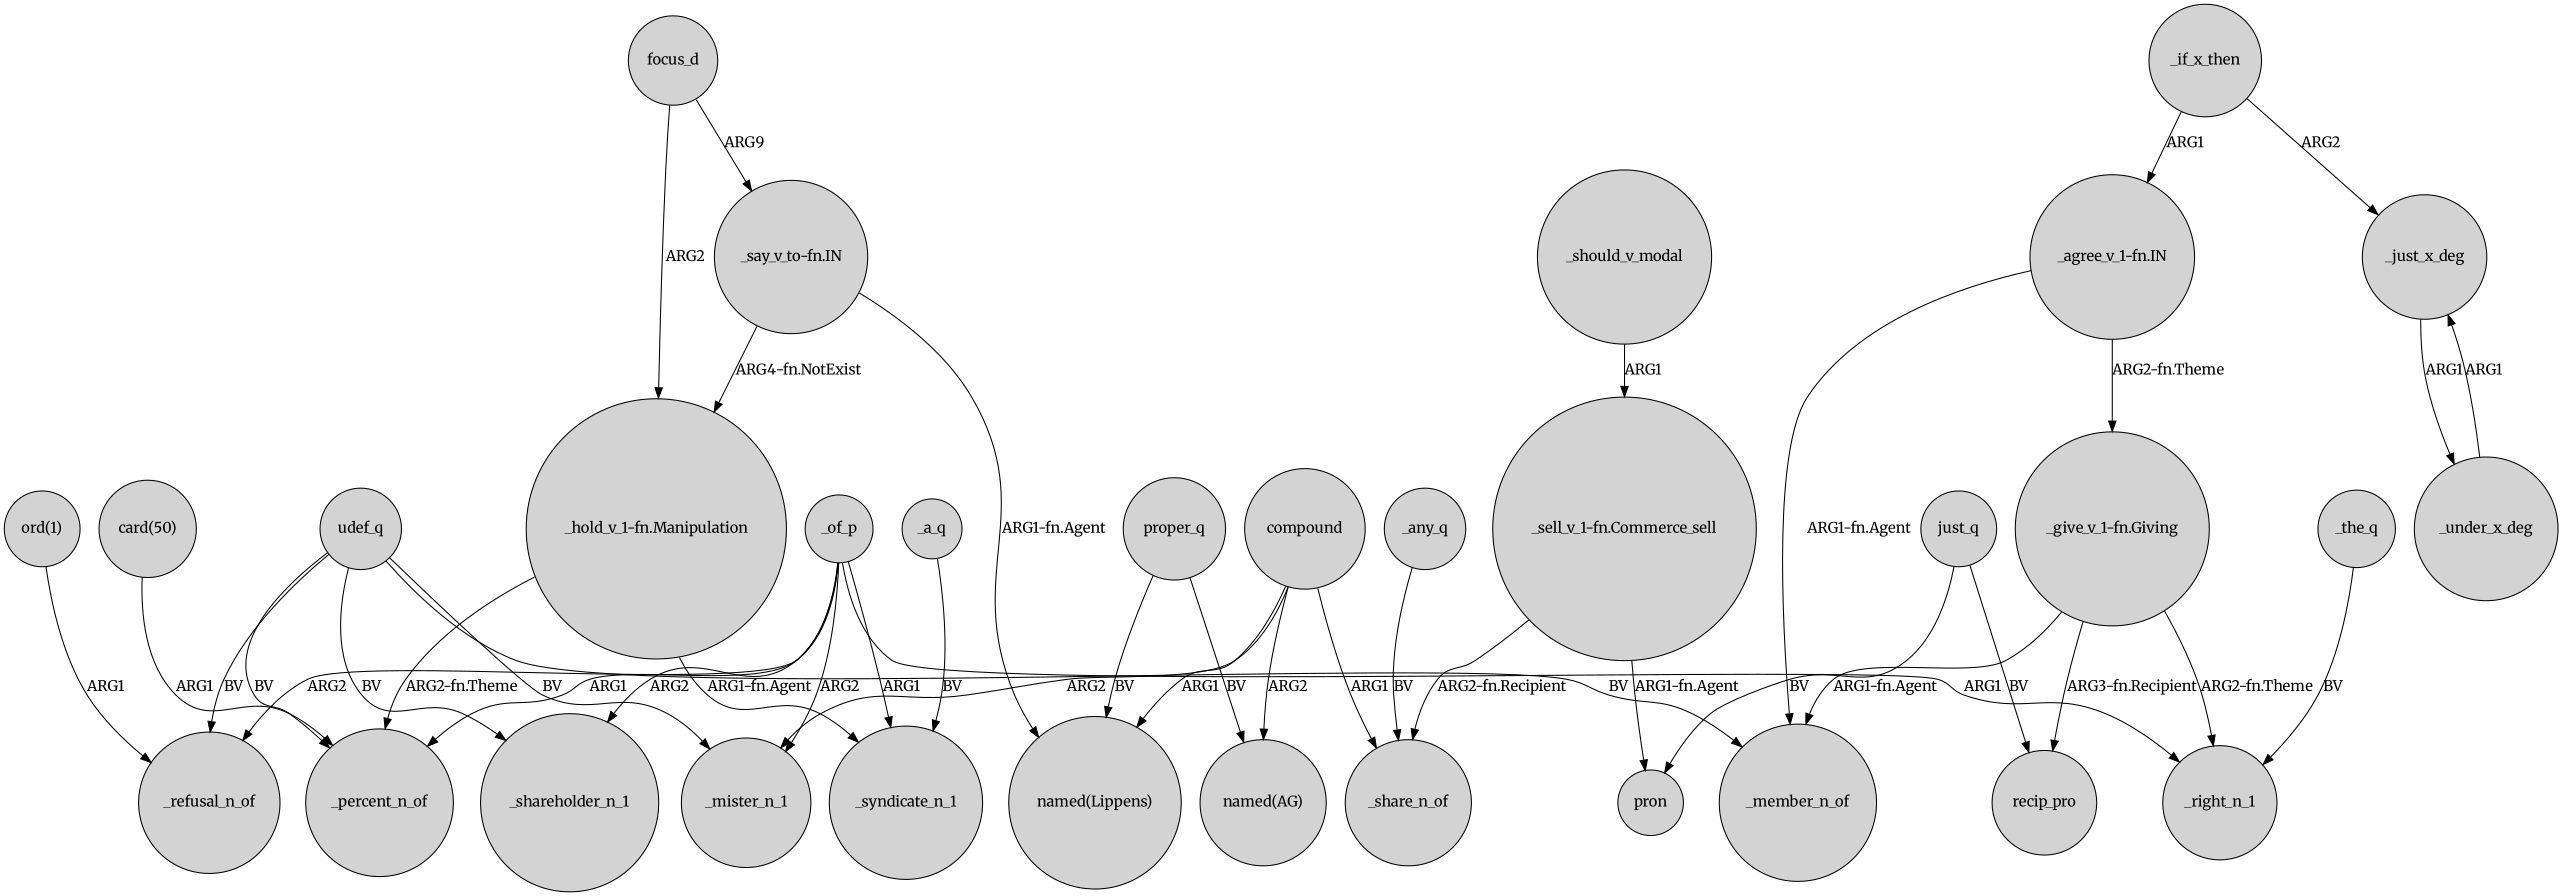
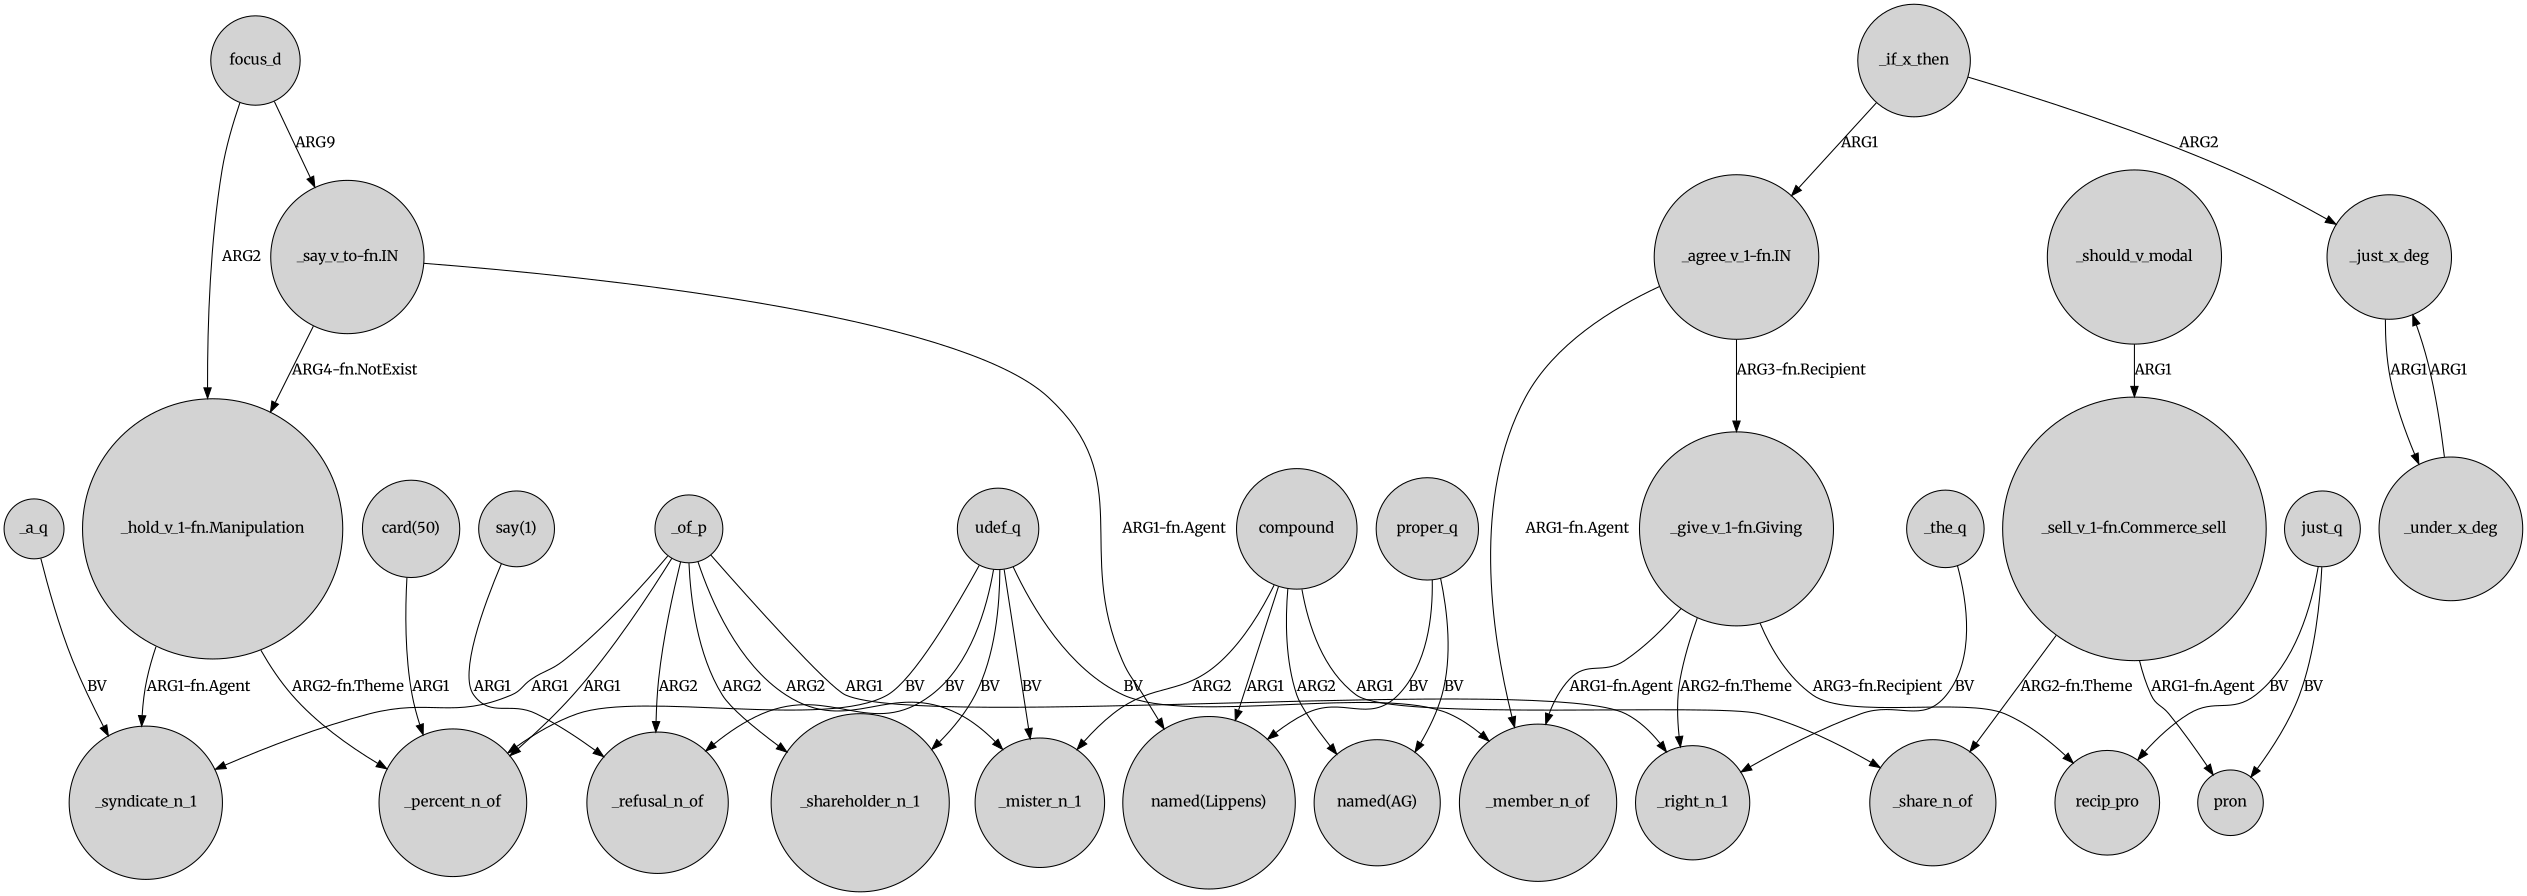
edge "_agree_v_1-fn.IN" -> "_give_v_1-fn.Giving": label "ARG2-fn.Theme" -> "ARG3-fn.Recipient"
node "ord(1)": label "ord(1)" -> "say(1)"
node "_any_q": removed
edge "_sell_v_1-fn.Commerce_sell" -> "_share_n_of": label "ARG2-fn.Recipient" -> "ARG2-fn.Theme"
